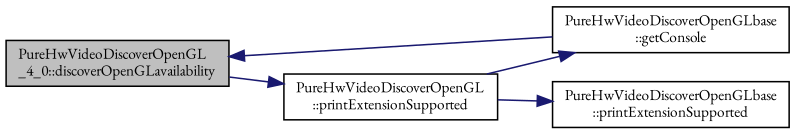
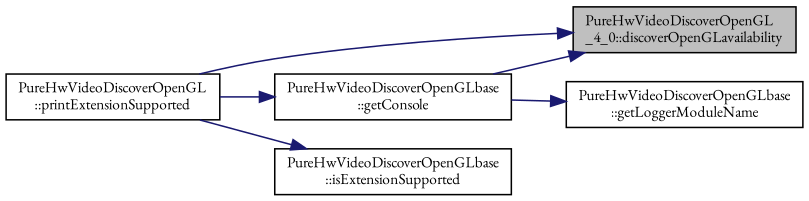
edge "PureHwVideoDiscoverOpenGL _4_0::discoverOpenGLavailability" -> "PureHwVideoDiscoverOpenGL ::printExtensionSupported": reversed
node "PureHwVideoDiscoverOpenGLbase ::printExtensionSupported": label "PureHwVideoDiscoverOpenGLbase ::printExtensionSupported" -> "PureHwVideoDiscoverOpenGLbase ::isExtensionSupported"
node "PureHwVideoDiscoverOpenGLbase ::getLoggerModuleName": added
